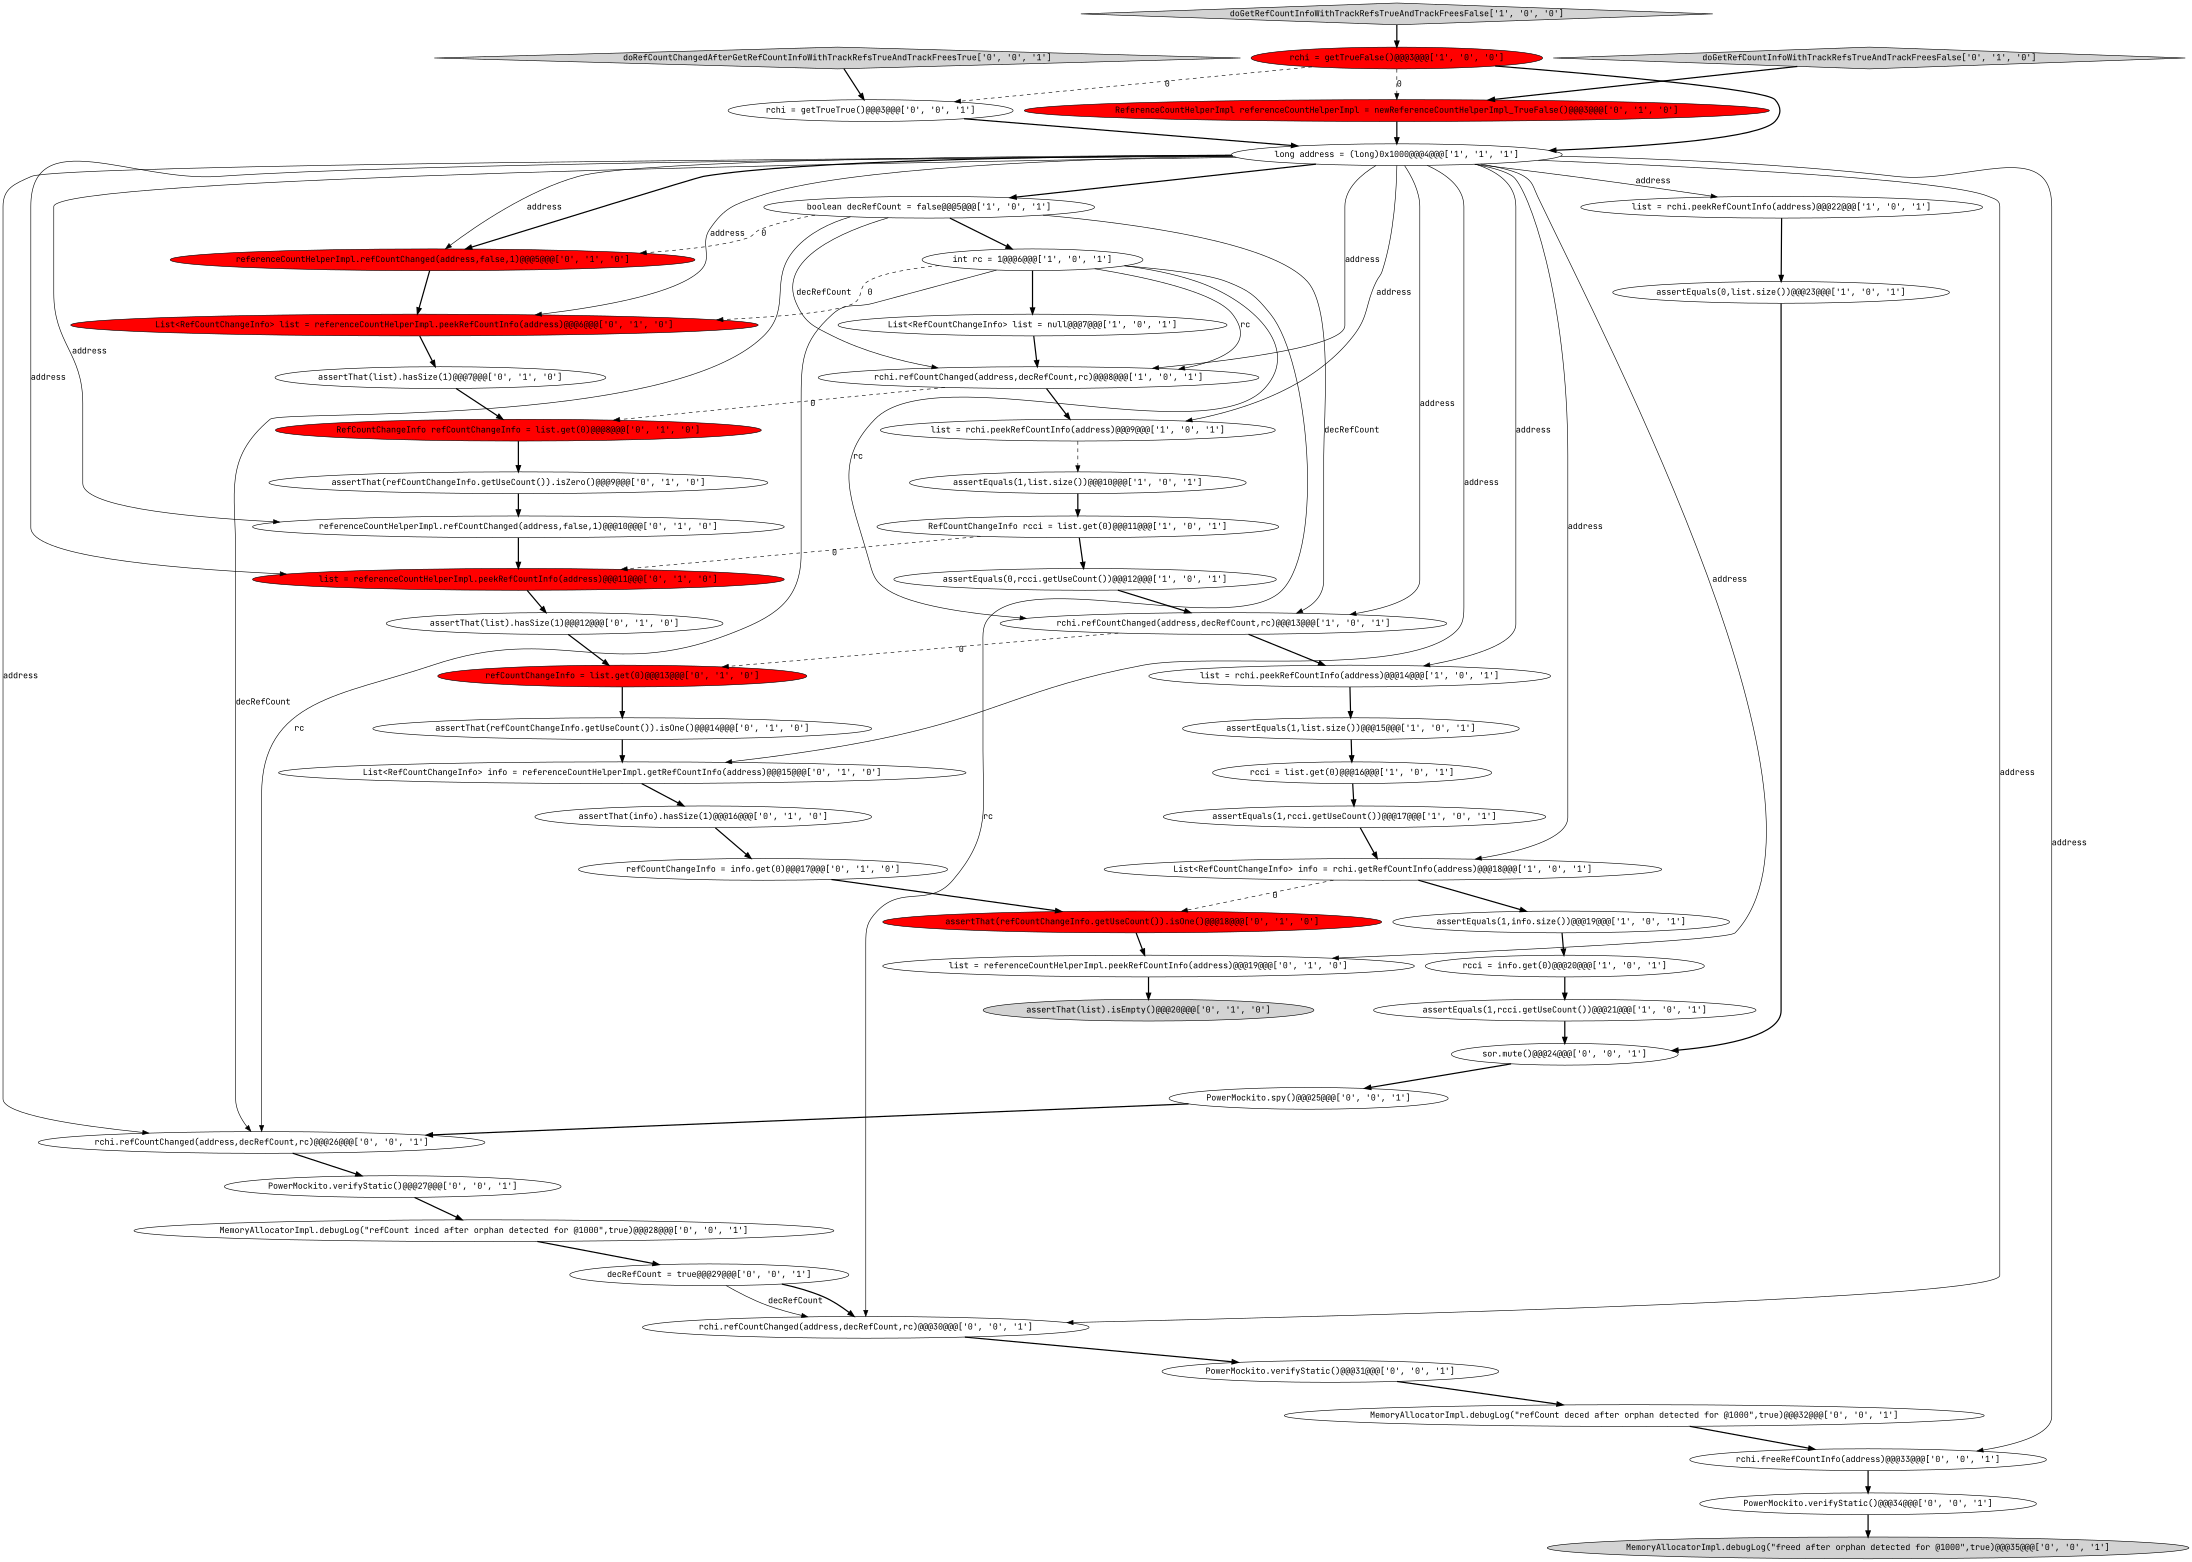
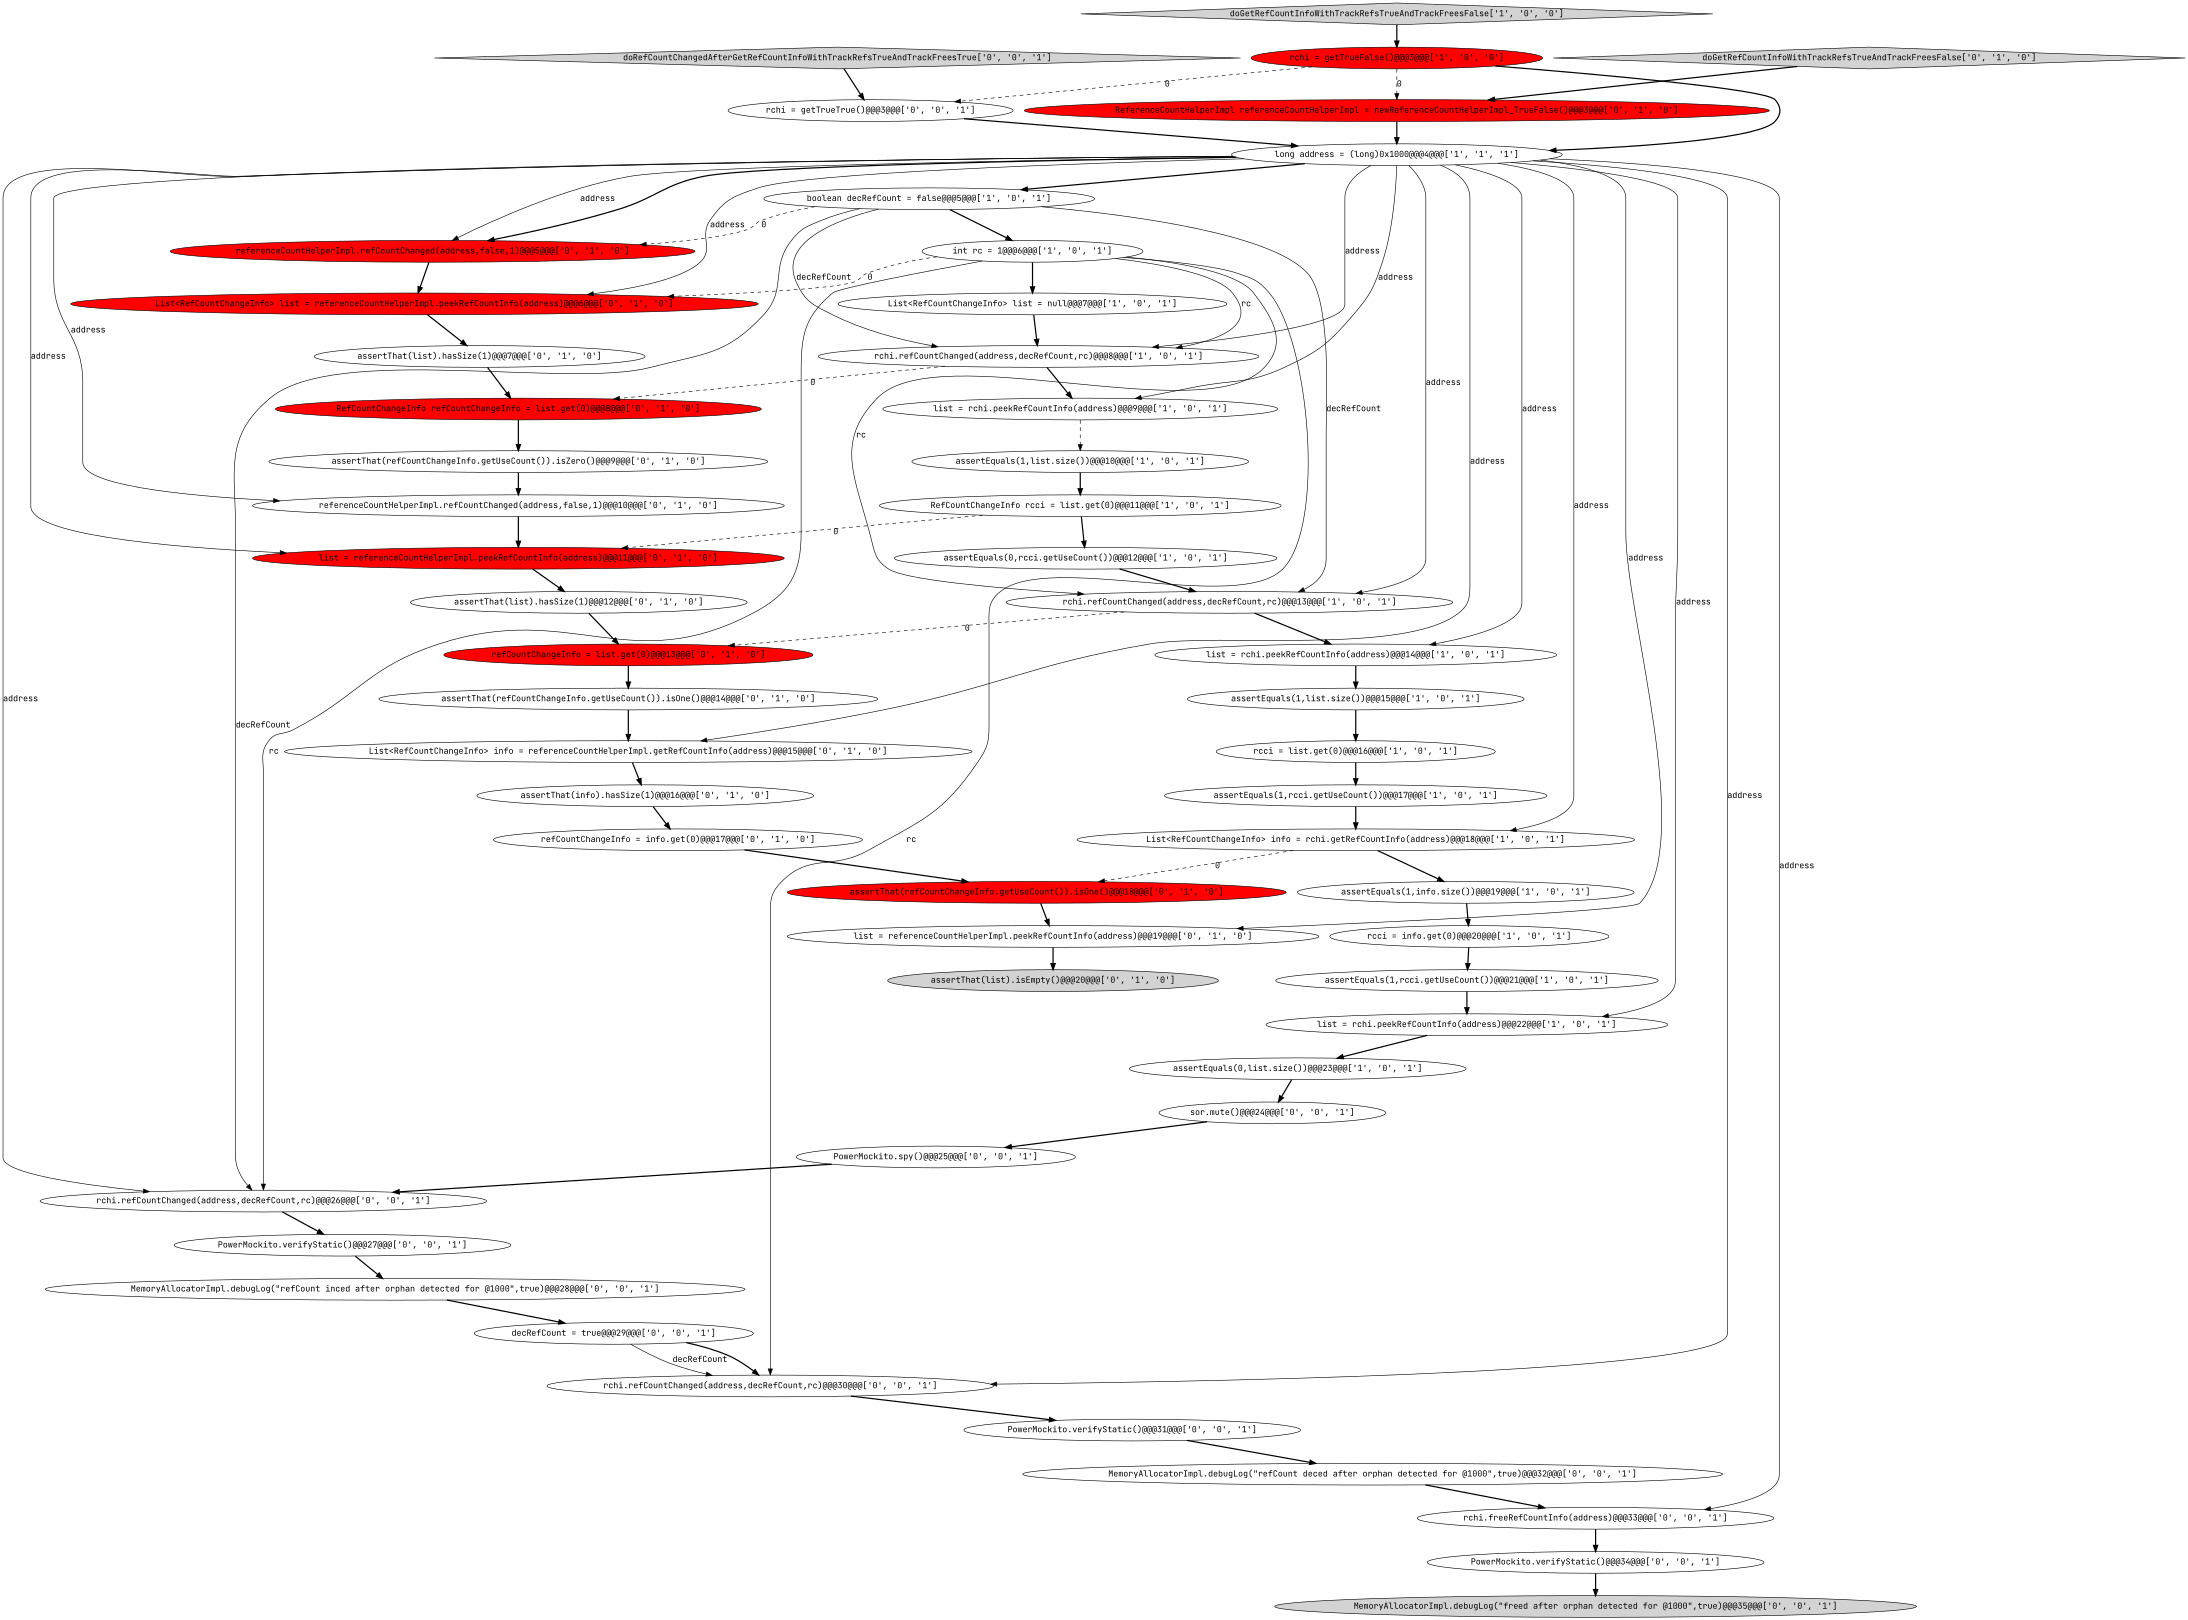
edge "assertEquals(1,rcci.getUseCount())@@@21@@@['1', '0', '1']" -> "sor.mute()@@@24@@@['0', '0', '1']": now "assertEquals(1,rcci.getUseCount())@@@21@@@['1', '0', '1']" -> "list = rchi.peekRefCountInfo(address)@@@22@@@['1', '0', '1']"
